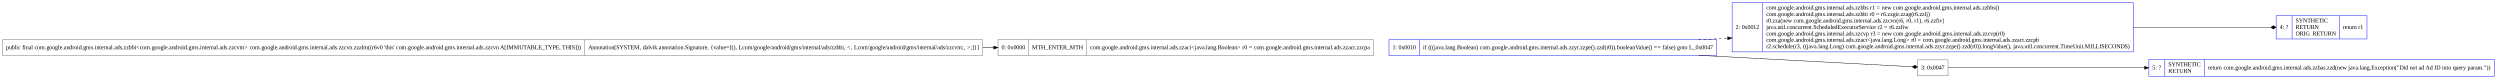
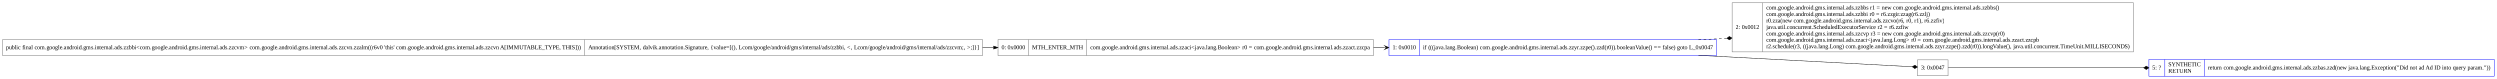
node "2: 0x0012": color blue -> gray40
node "4: ?": removed
edge "1: 0x0010" -> "2: 0x0012": arrowhead normal -> diamond
edge "0: 0x0000" -> "1: 0x0010": added
edge "3: 0x0047" -> "5: ?": arrowhead normal -> diamond
